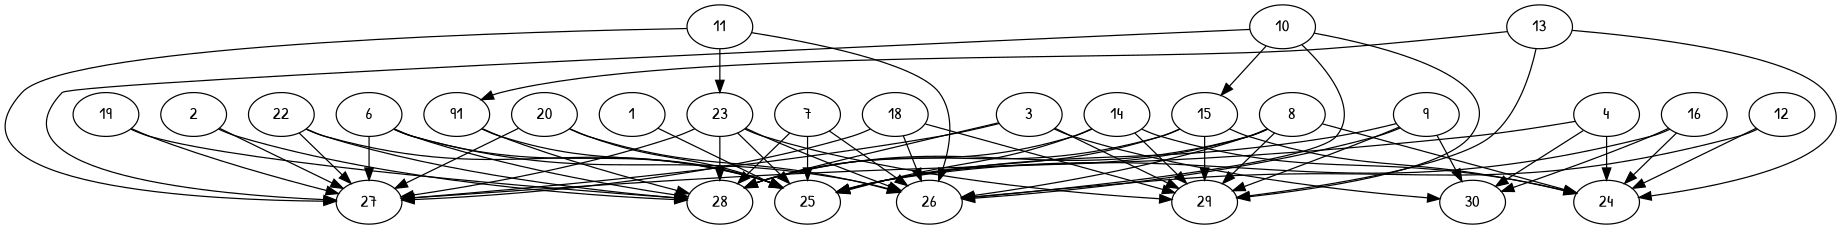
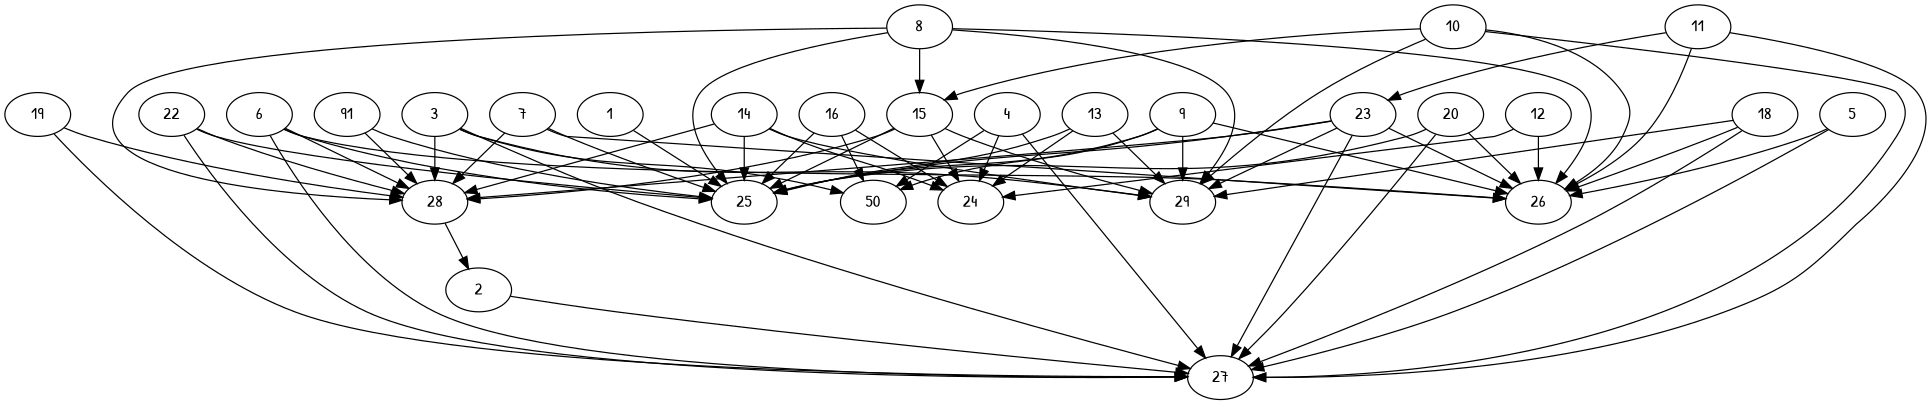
edge "13" -> "91": now "13" -> "25"
node "5": added
edge "8" -> "24": now "8" -> "15"
edge "2" -> "28": reversed
node "30": label "30" -> "50"
